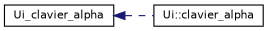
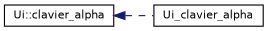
edge "Ui::clavier_alpha" -> "Ui_clavier_alpha": reversed
